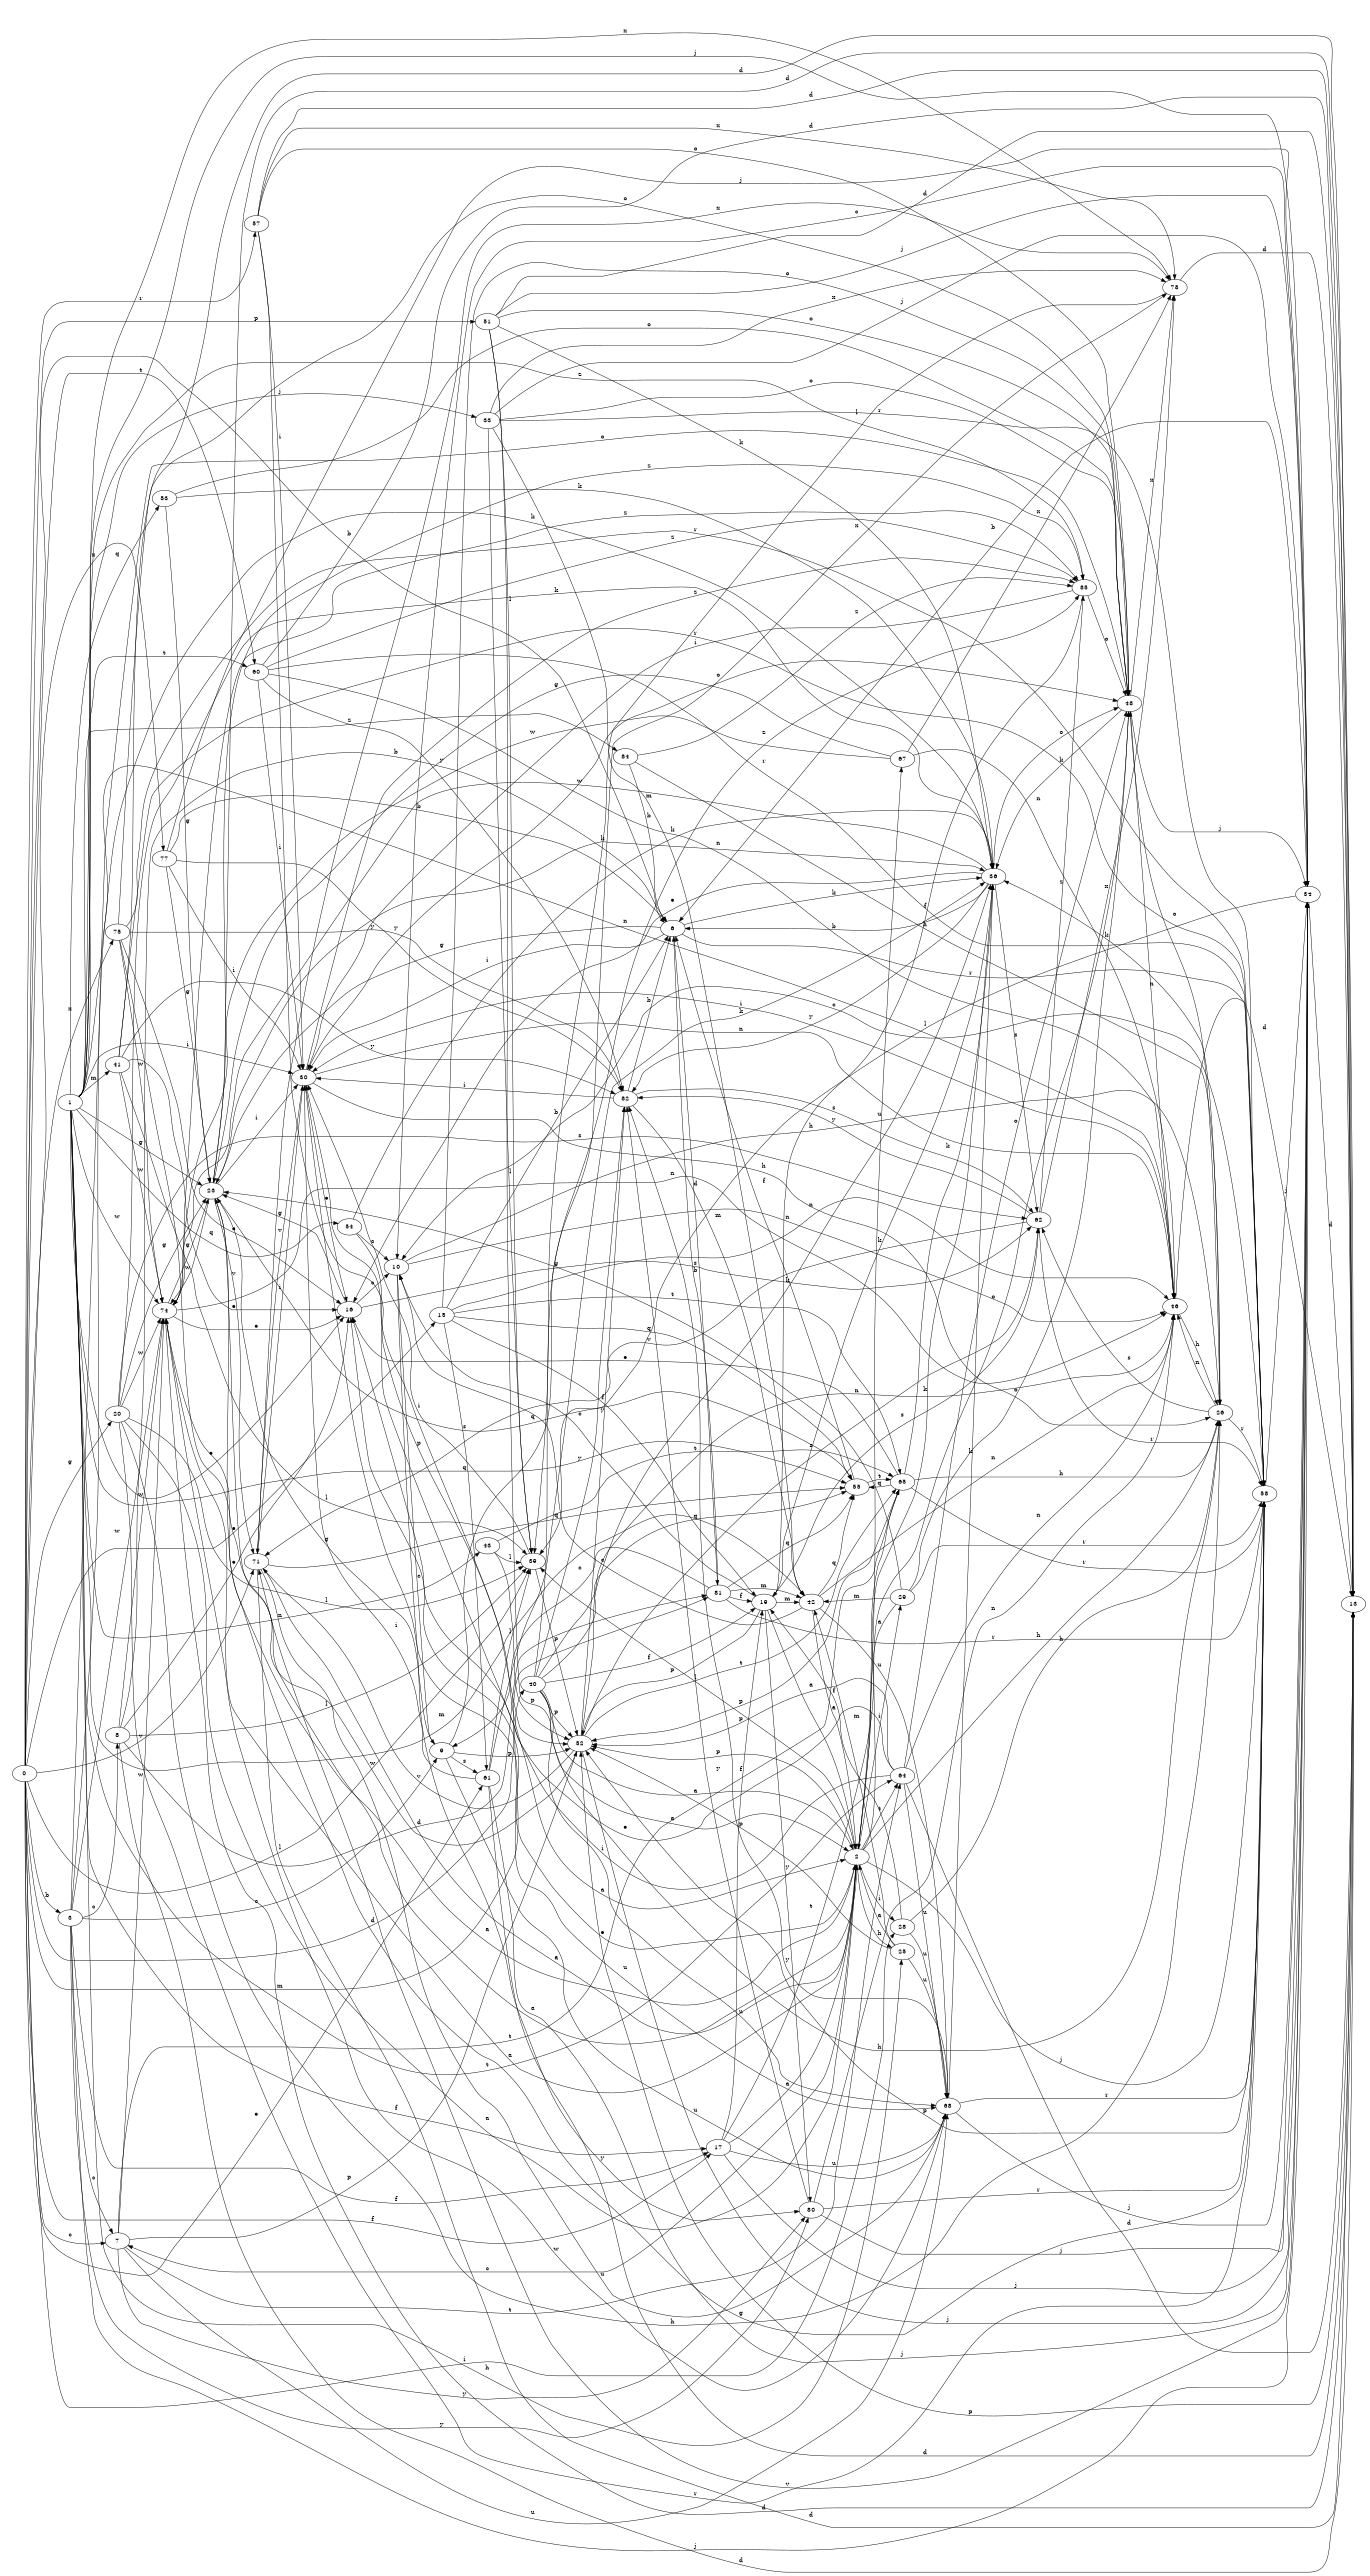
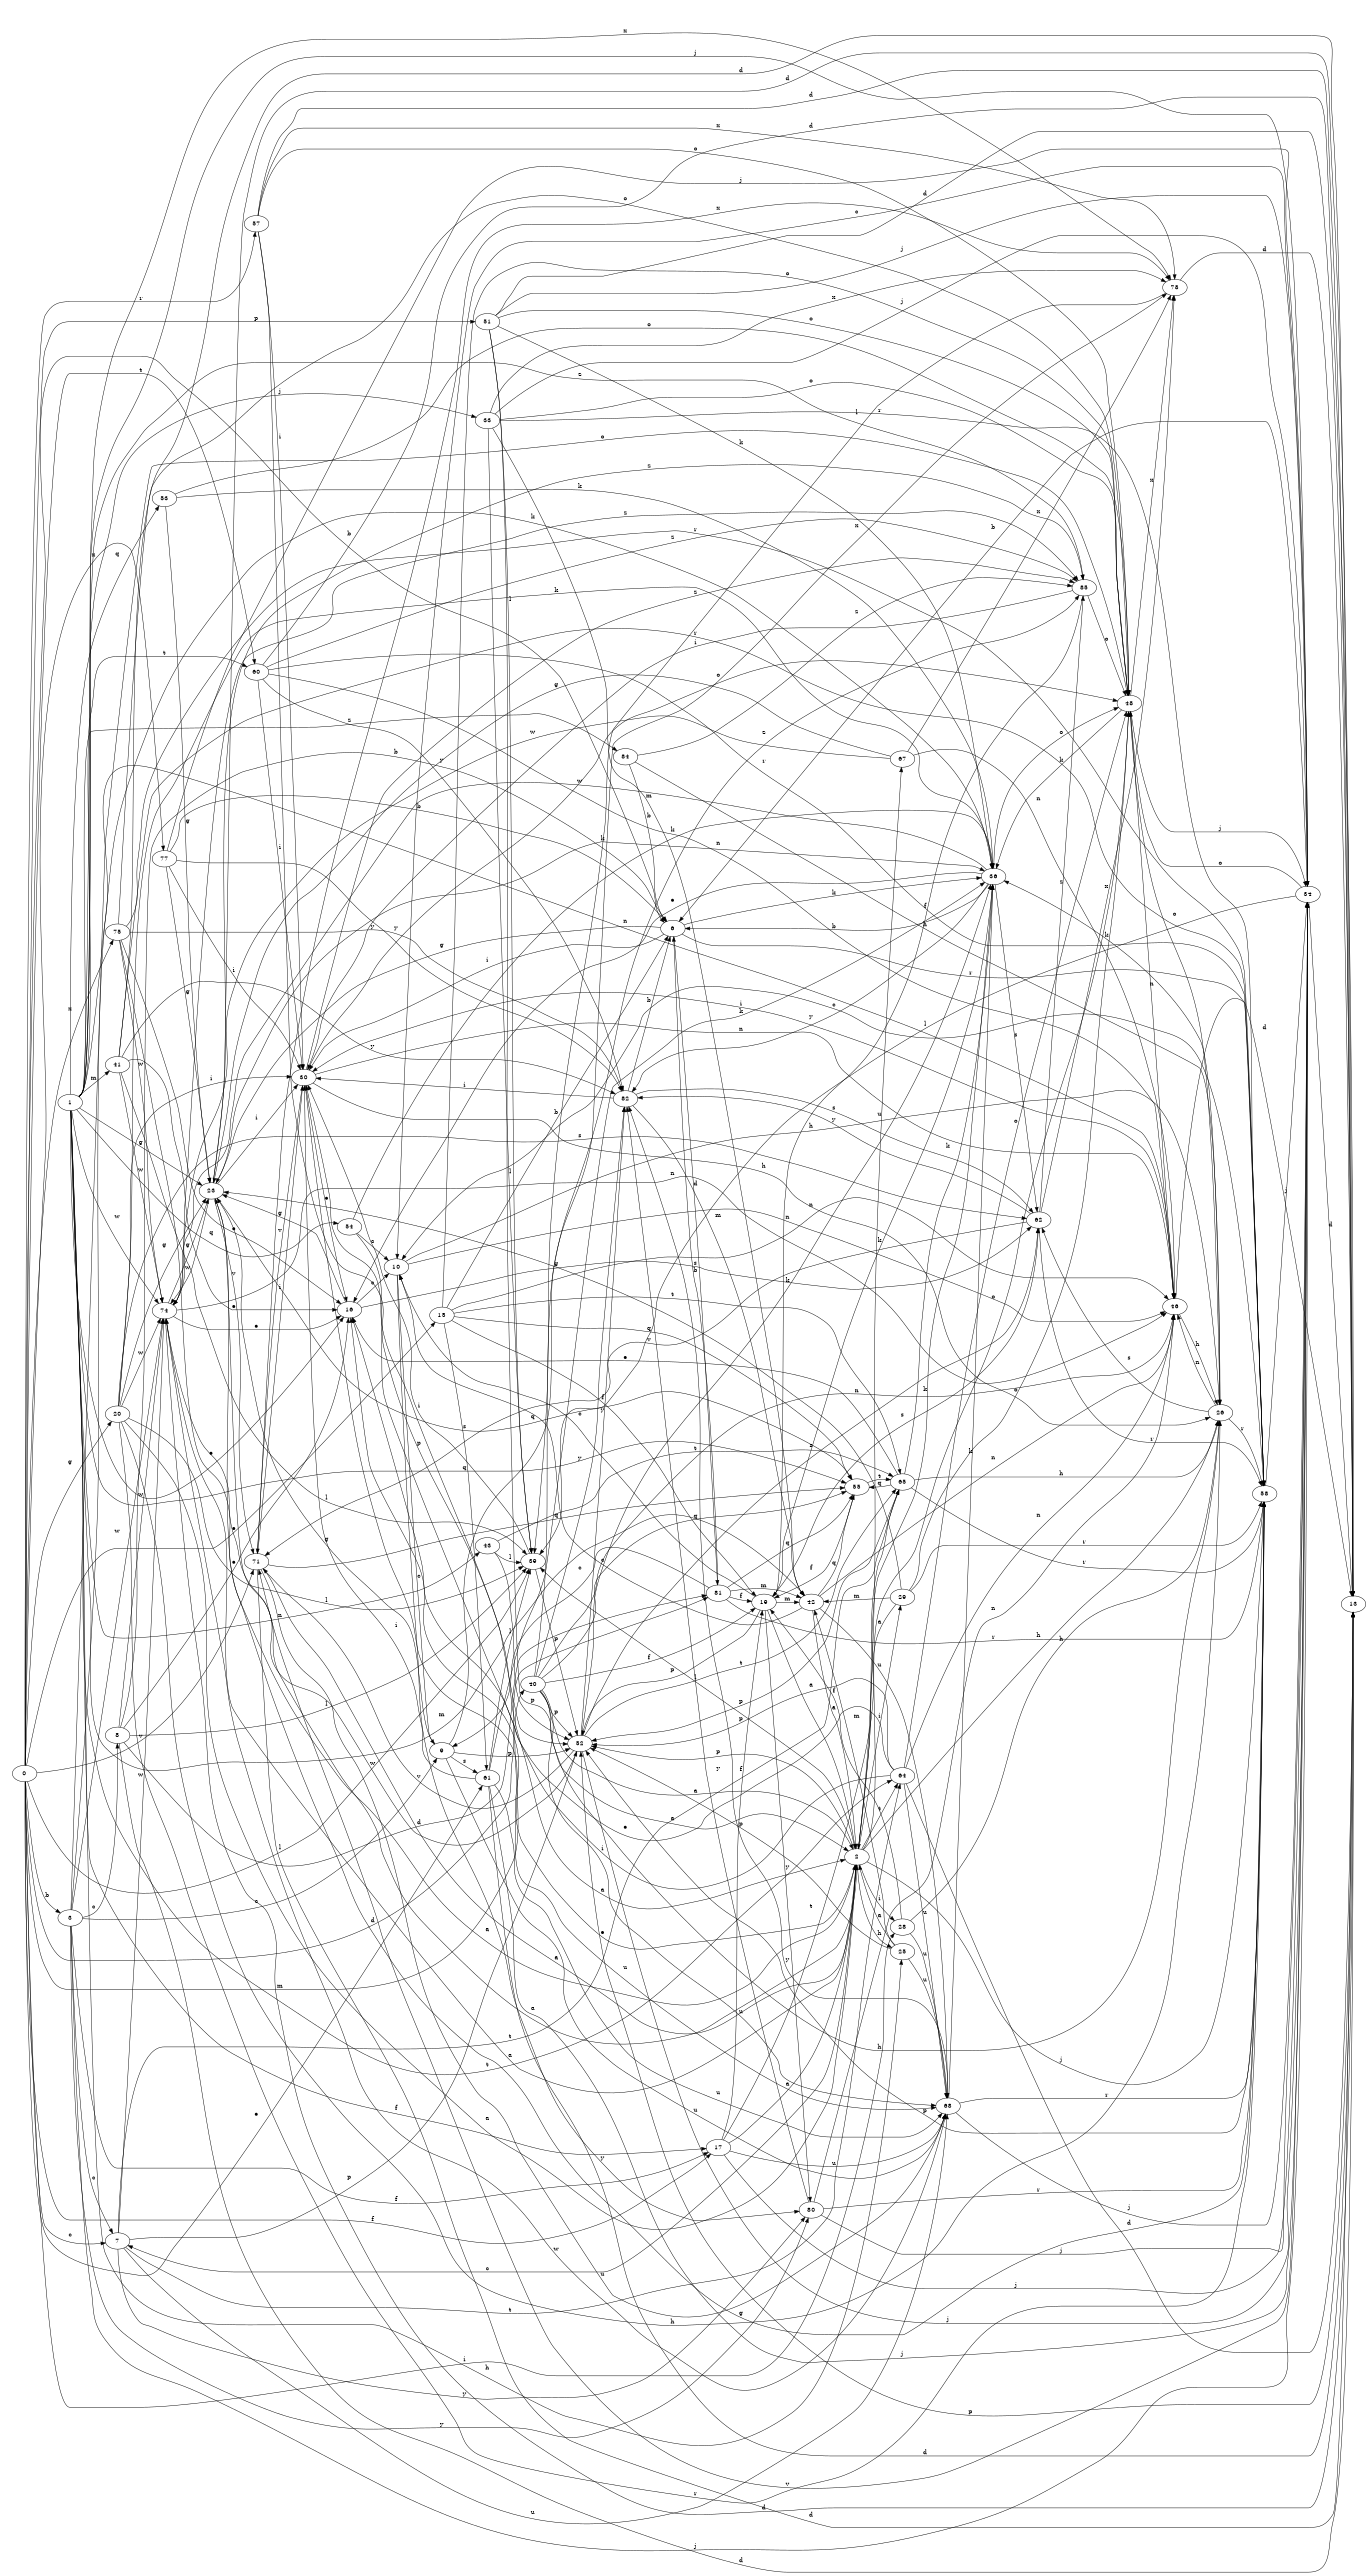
edge "34" -> "48": added, label "o"
edge "1" -> "30": now "20" -> "30"
edge "55" -> "6": now "55" -> "19"
edge "61" -> "68": added, label "u"
